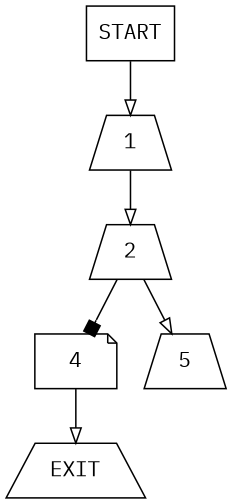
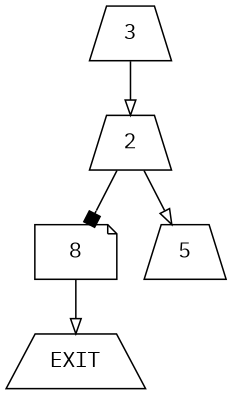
node "START": removed
node "1": label "1" -> "3"
node "4": label "4" -> "8"
